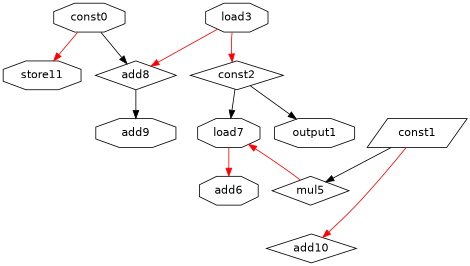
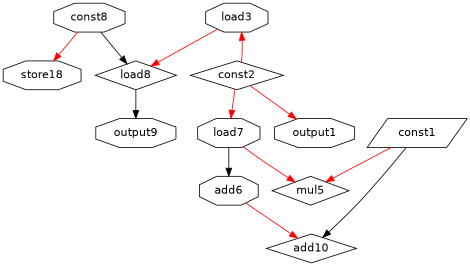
node "const0": label "const0" -> "const8"
edge "load3" -> "const2": reversed
node "store11": label "store11" -> "store18"
node "add8": label "add8" -> "load8"
edge "const2" -> "load7": color black -> red
edge "const2" -> "output1": color black -> red
node "add9": label "add9" -> "output9"
edge "load7" -> "add6": color red -> black
edge "const1" -> "mul5": color black -> red
edge "mul5" -> "load7": reversed
edge "const1" -> "add10": color red -> black
edge "add6" -> "add10": added
